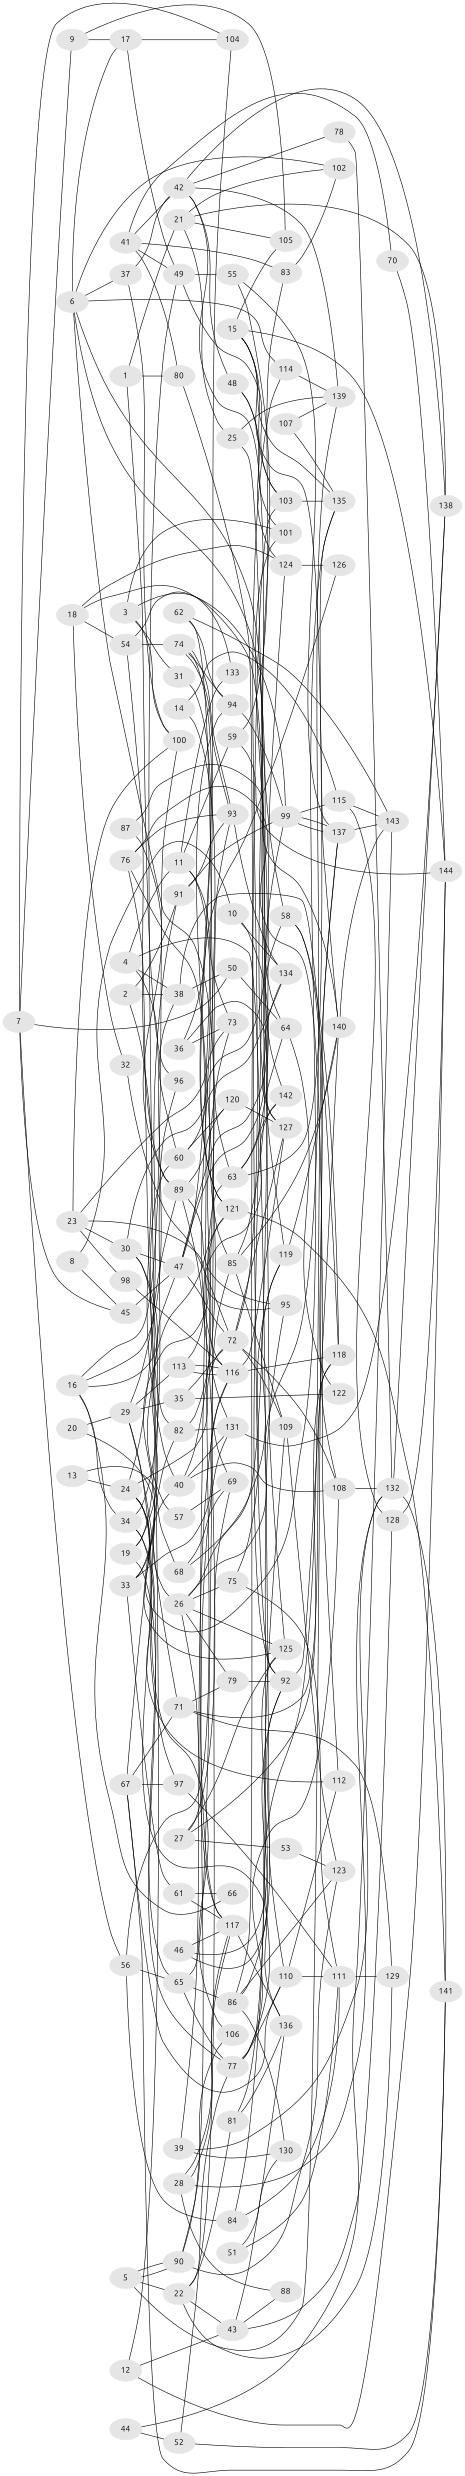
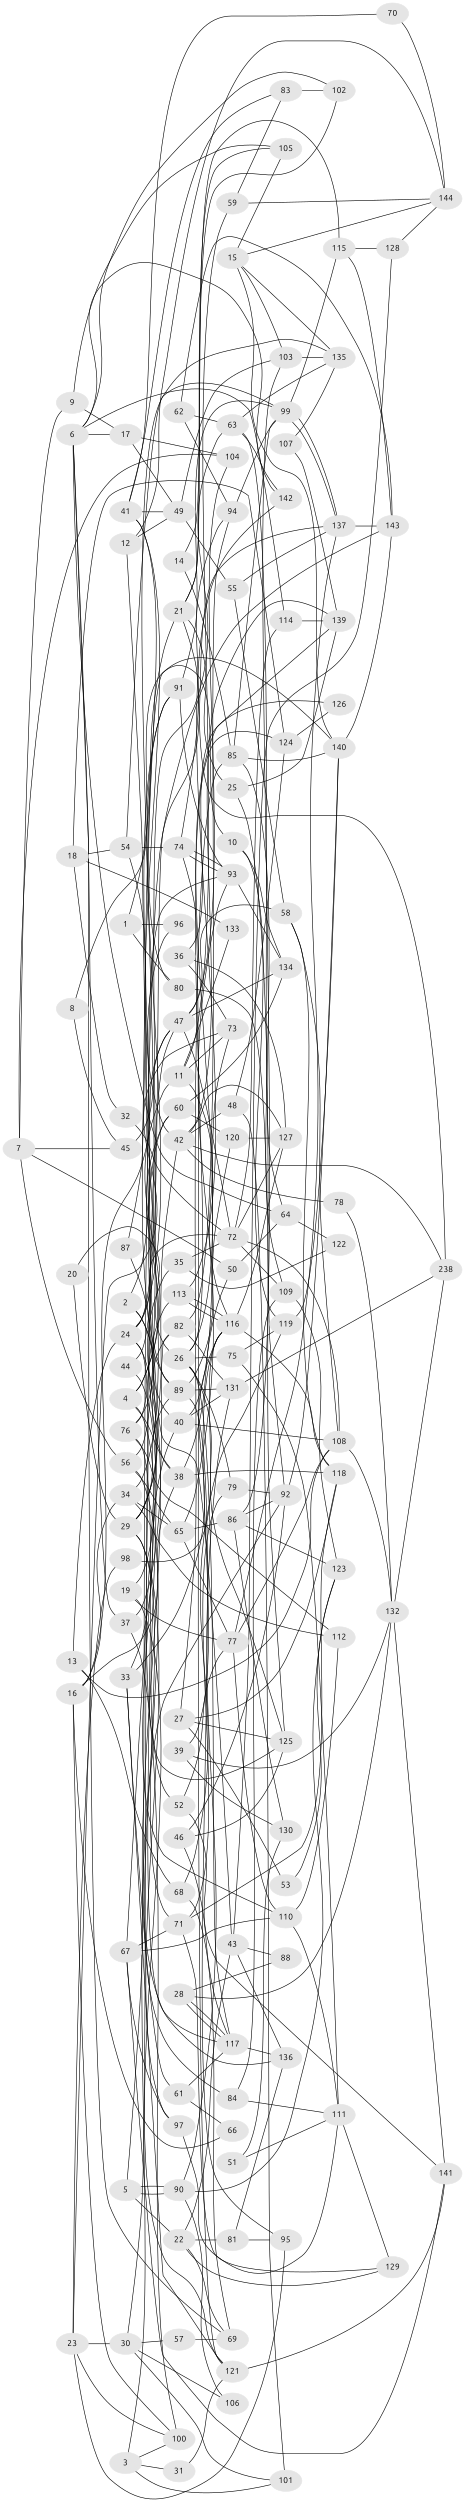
node "138": label "138" -> "238"
edge "108" -- "13": added
